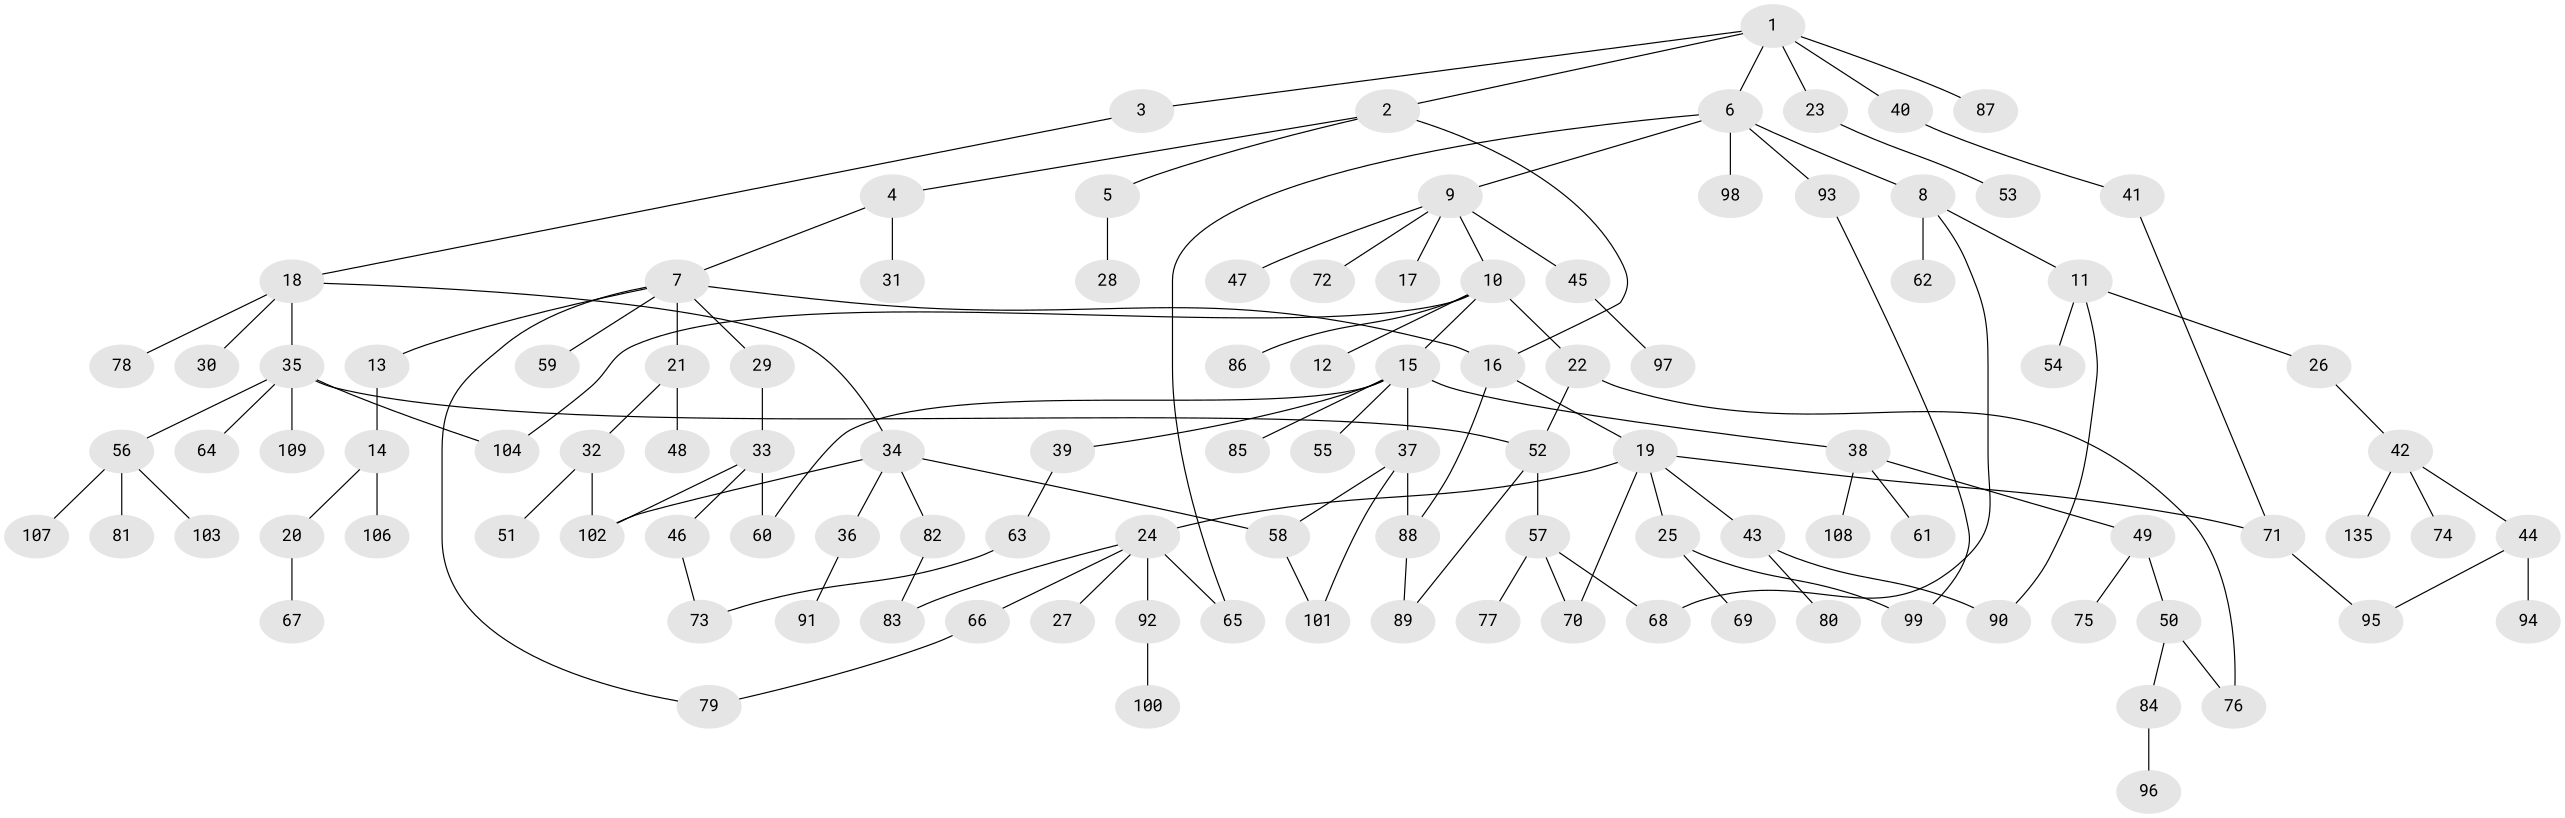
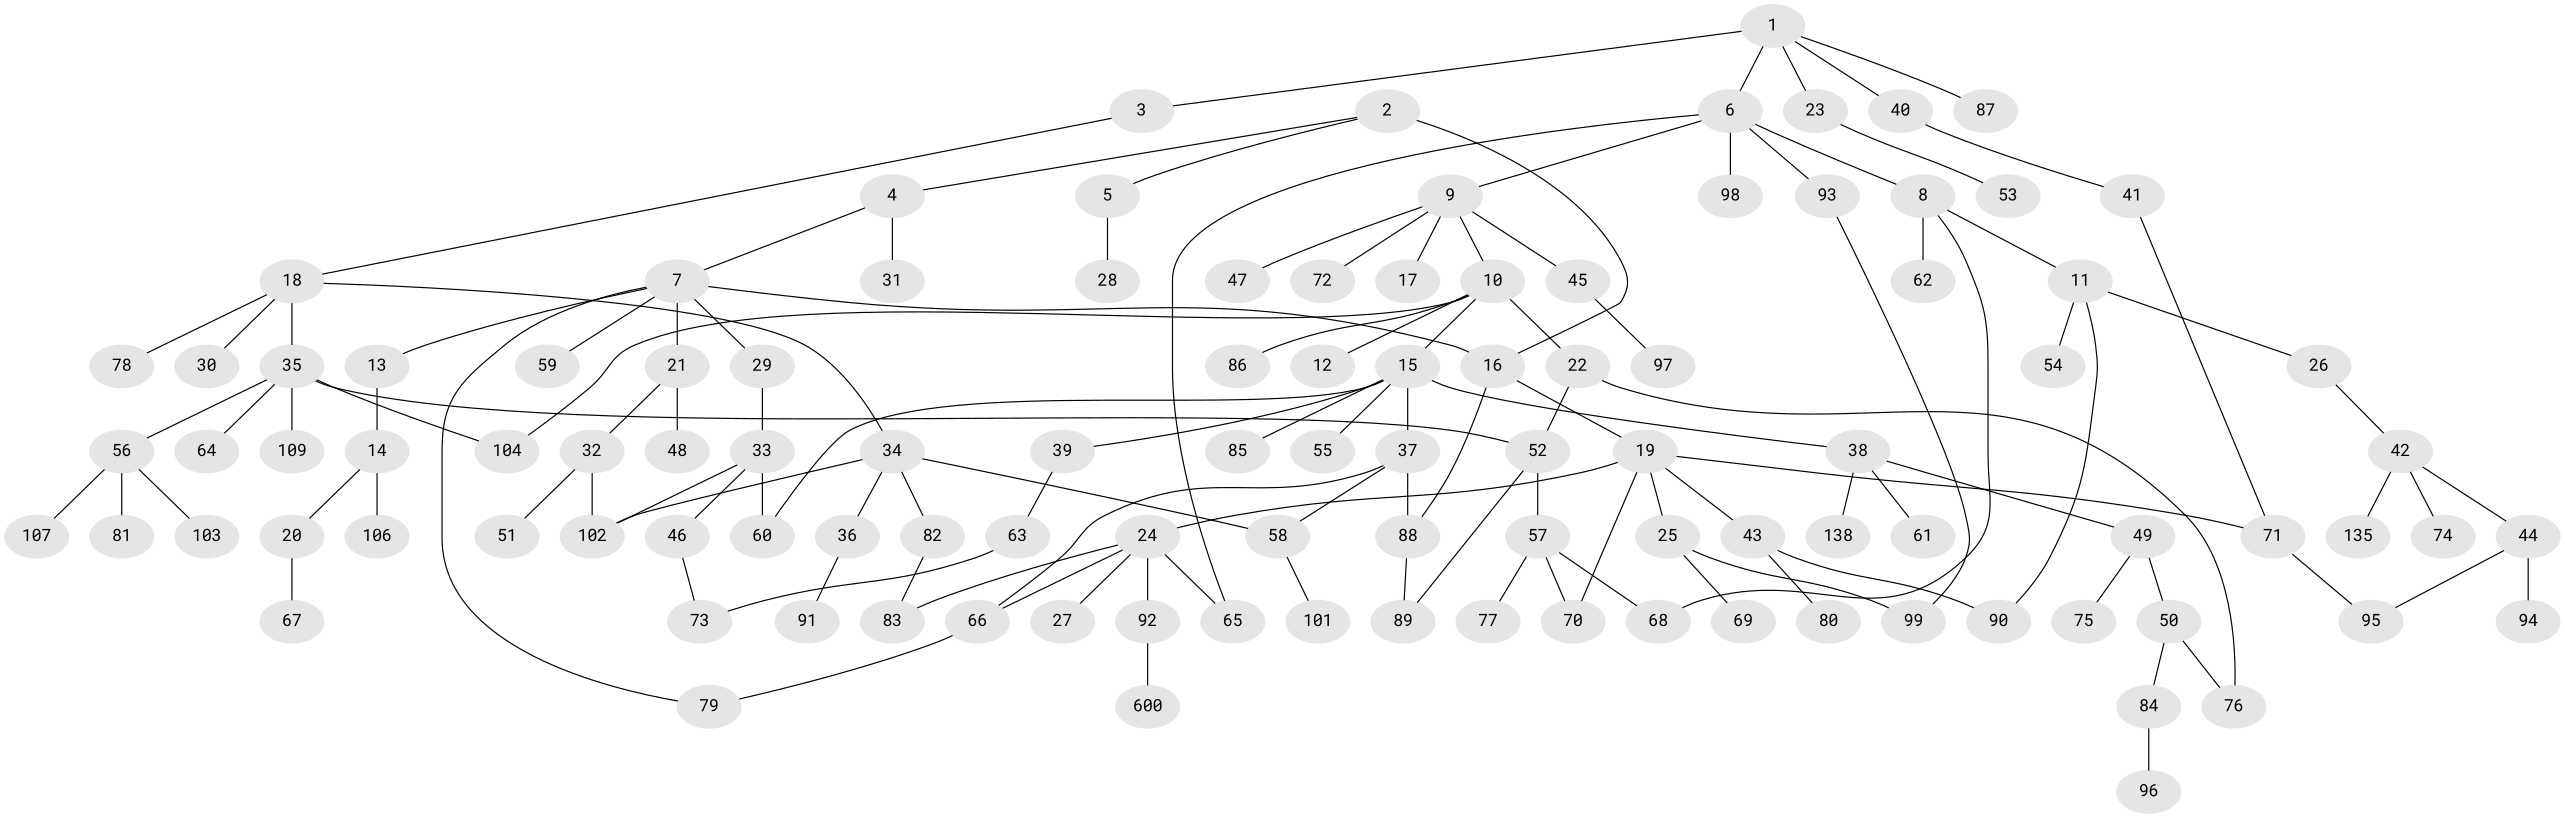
edge "1" -- "2": removed
edge "37" -- "101": now "37" -- "66"
node "108": label "108" -> "138"
node "100": label "100" -> "600"
